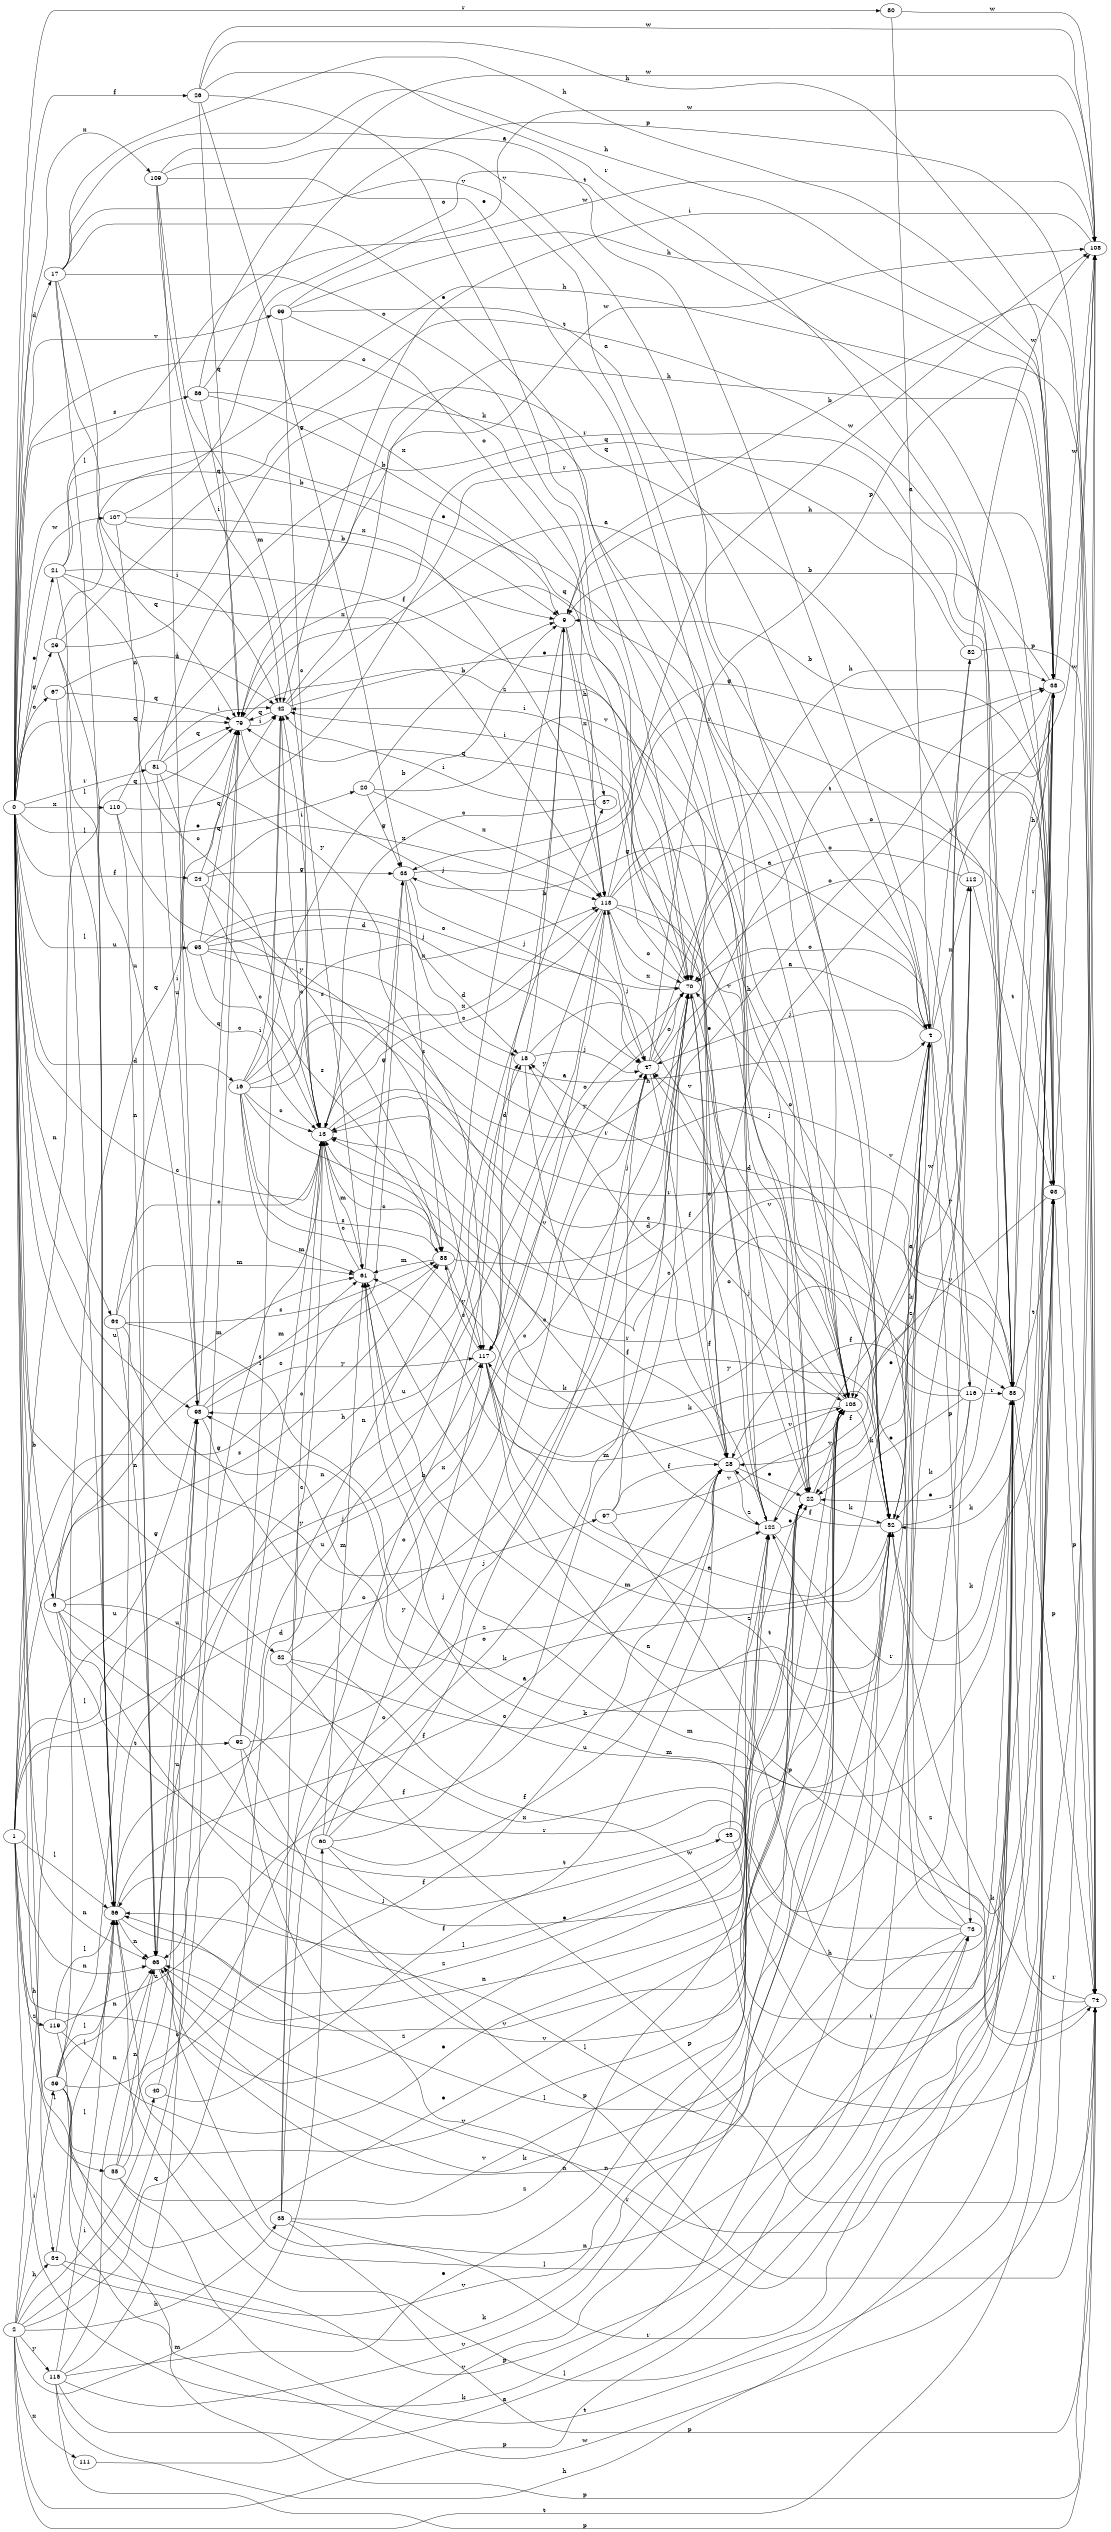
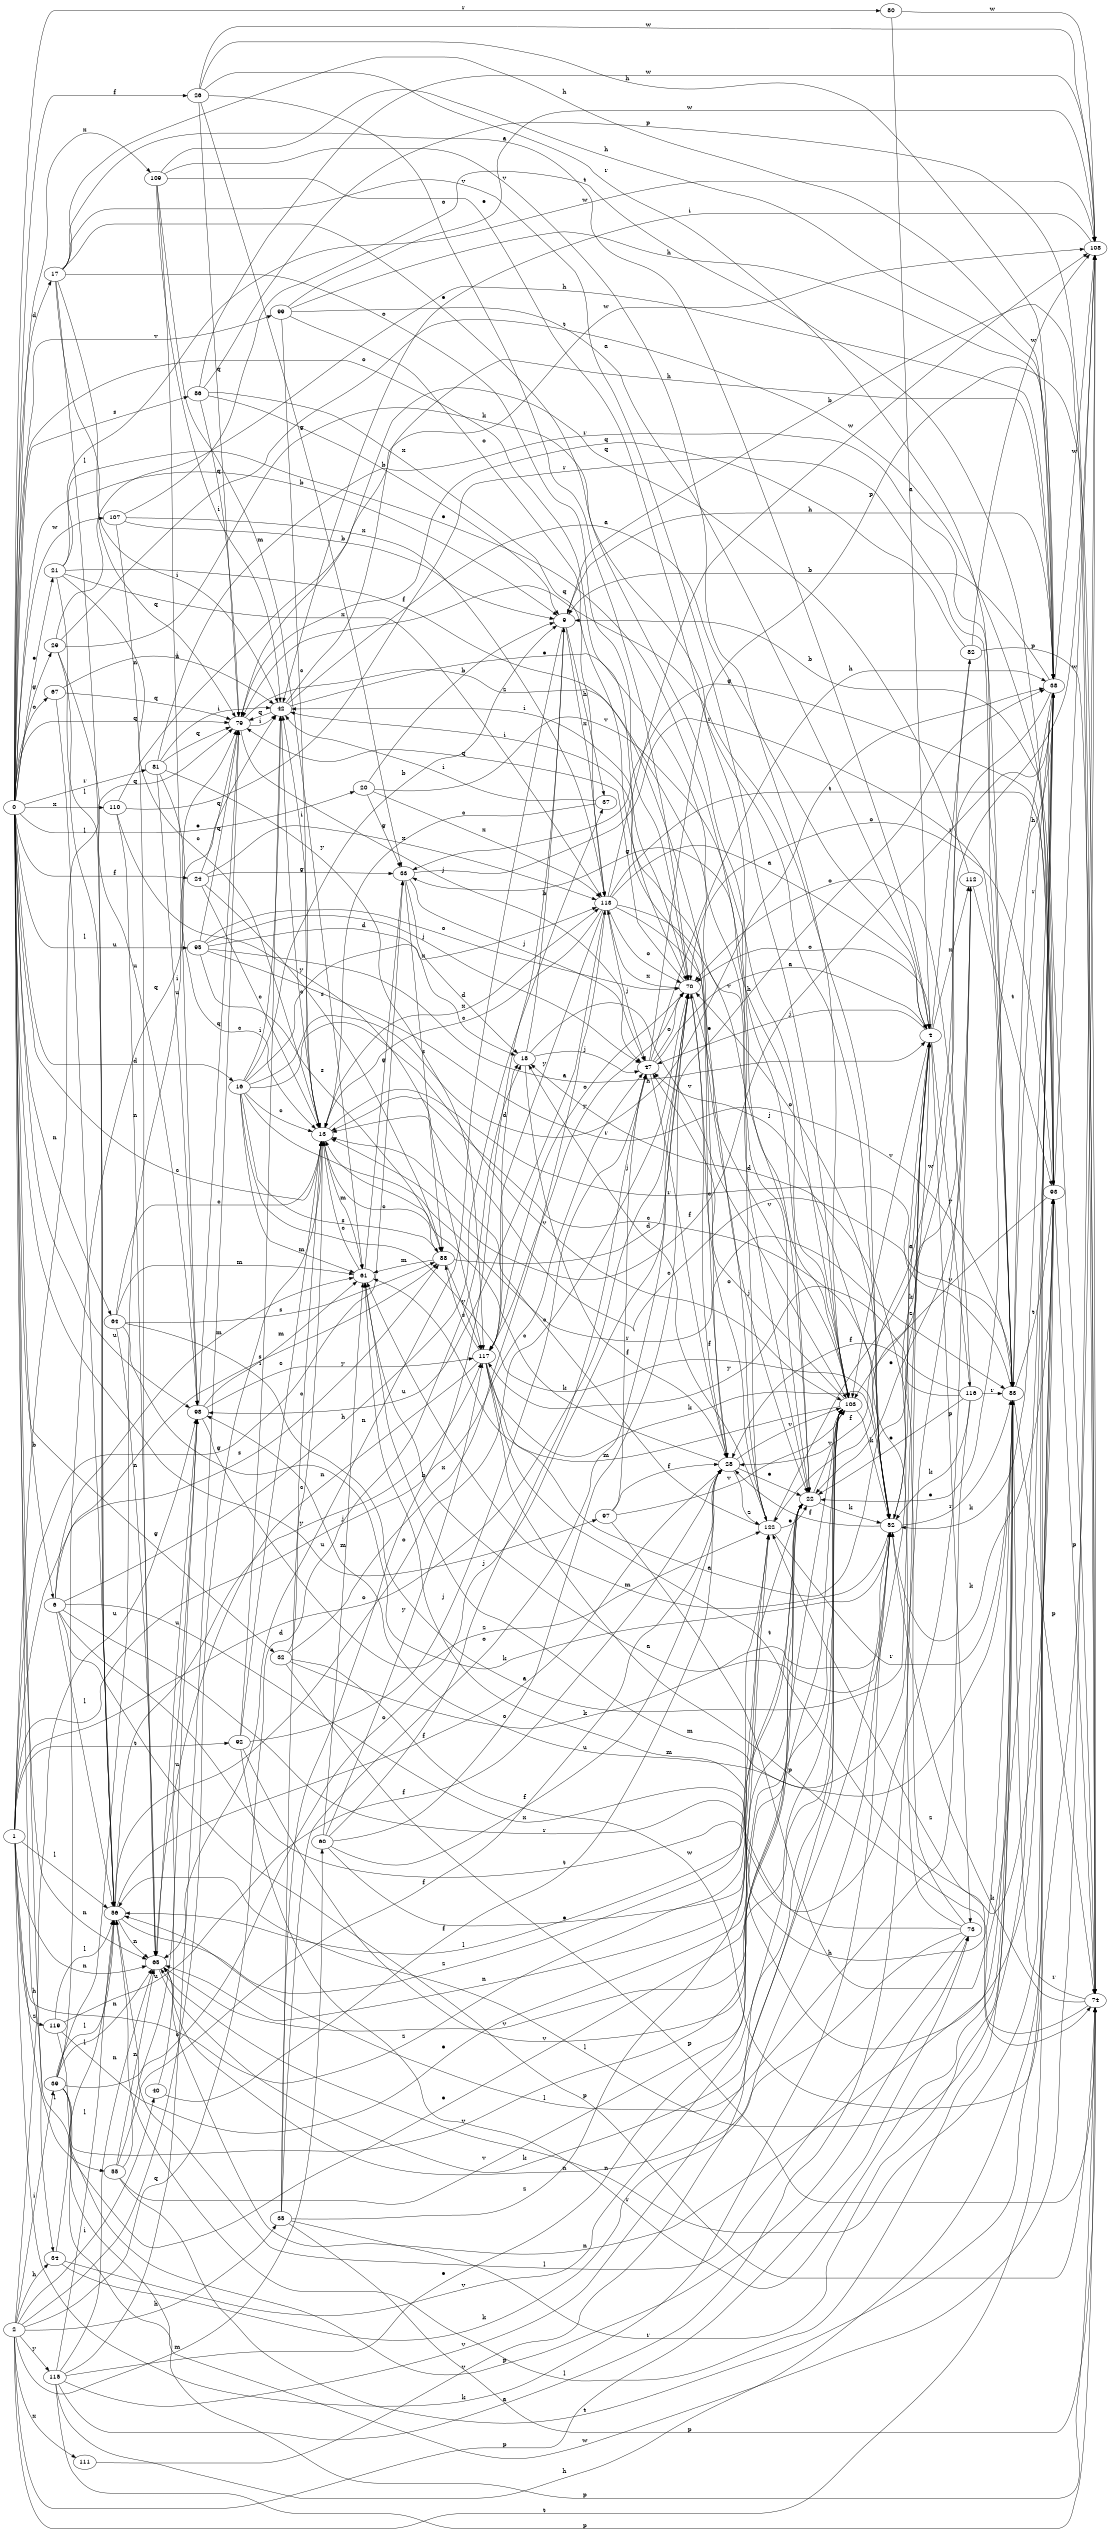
edge "112" -> "70": removed, label "o"
node "45": removed
